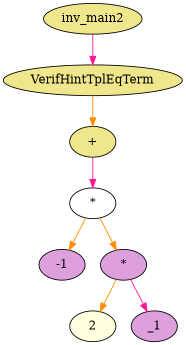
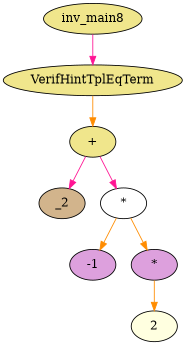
node "inv_main2": label "inv_main2" -> "inv_main8"
node "_2": added
node "_1": removed
